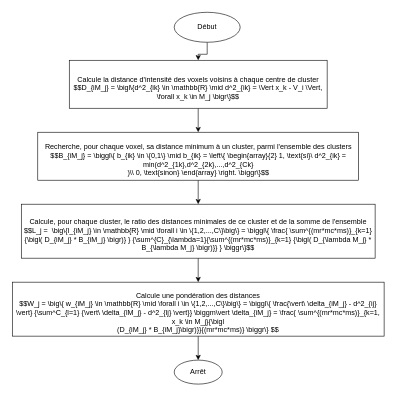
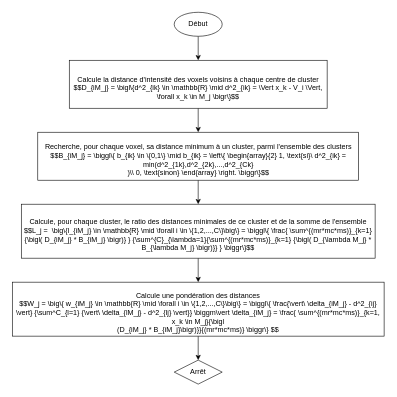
node "Début": size 66x30 -> 48x24
node "Arrêt": shape ellipse -> diamond
